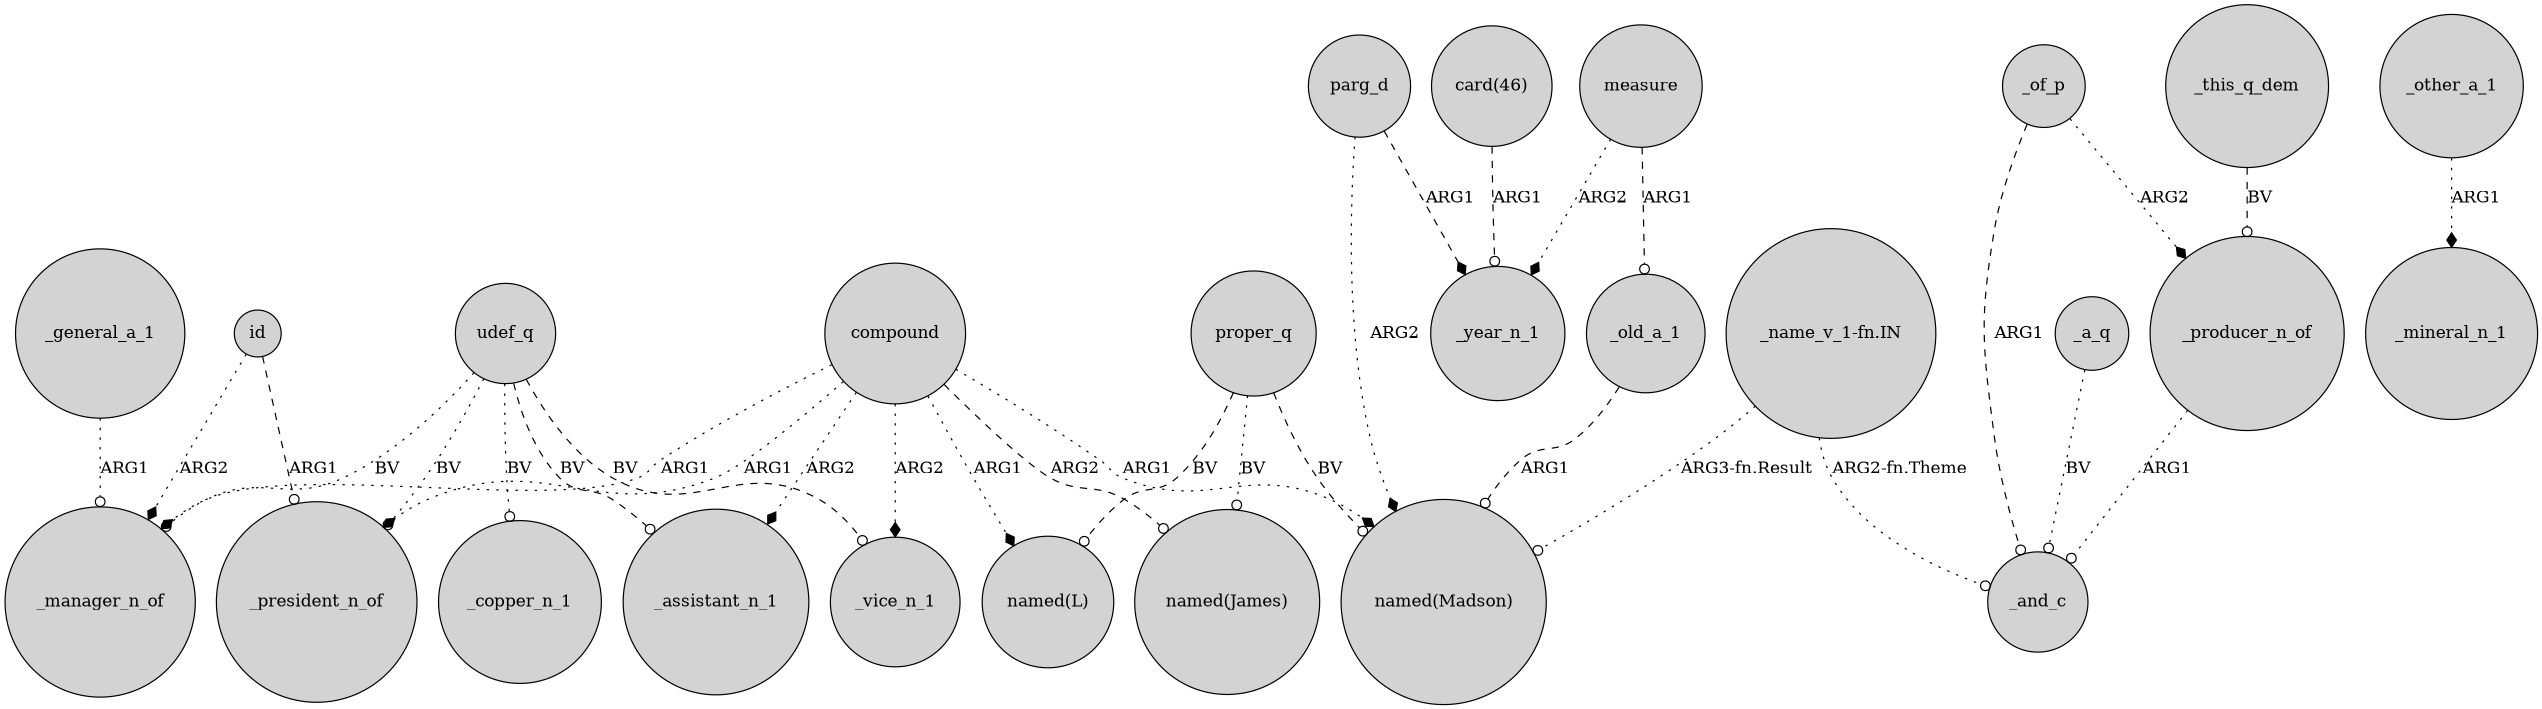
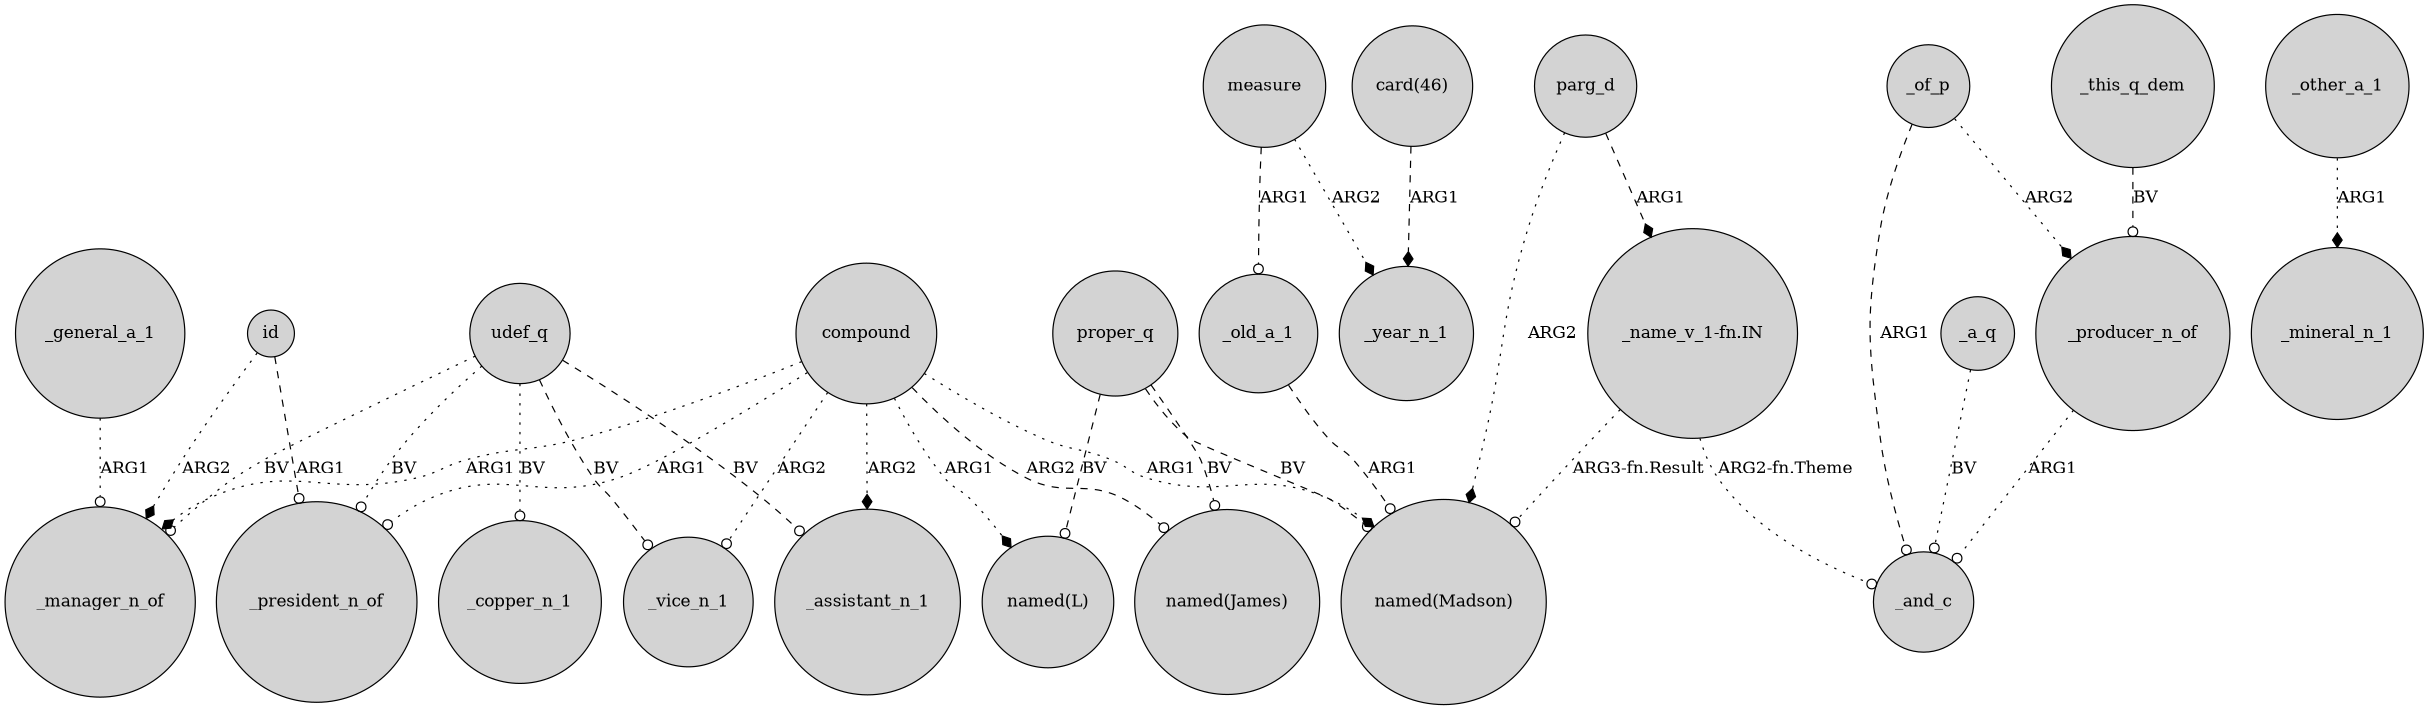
edge "parg_d" -> "_year_n_1": now "parg_d" -> "_name_v_1-fn.IN"
edge "card(46)" -> "_year_n_1": arrowhead odot -> diamond
edge "proper_q" -> "named(James)": style dotted -> dashed
edge "compound" -> "_vice_n_1": arrowhead diamond -> odot
edge "compound" -> "_president_n_of": arrowhead diamond -> odot
